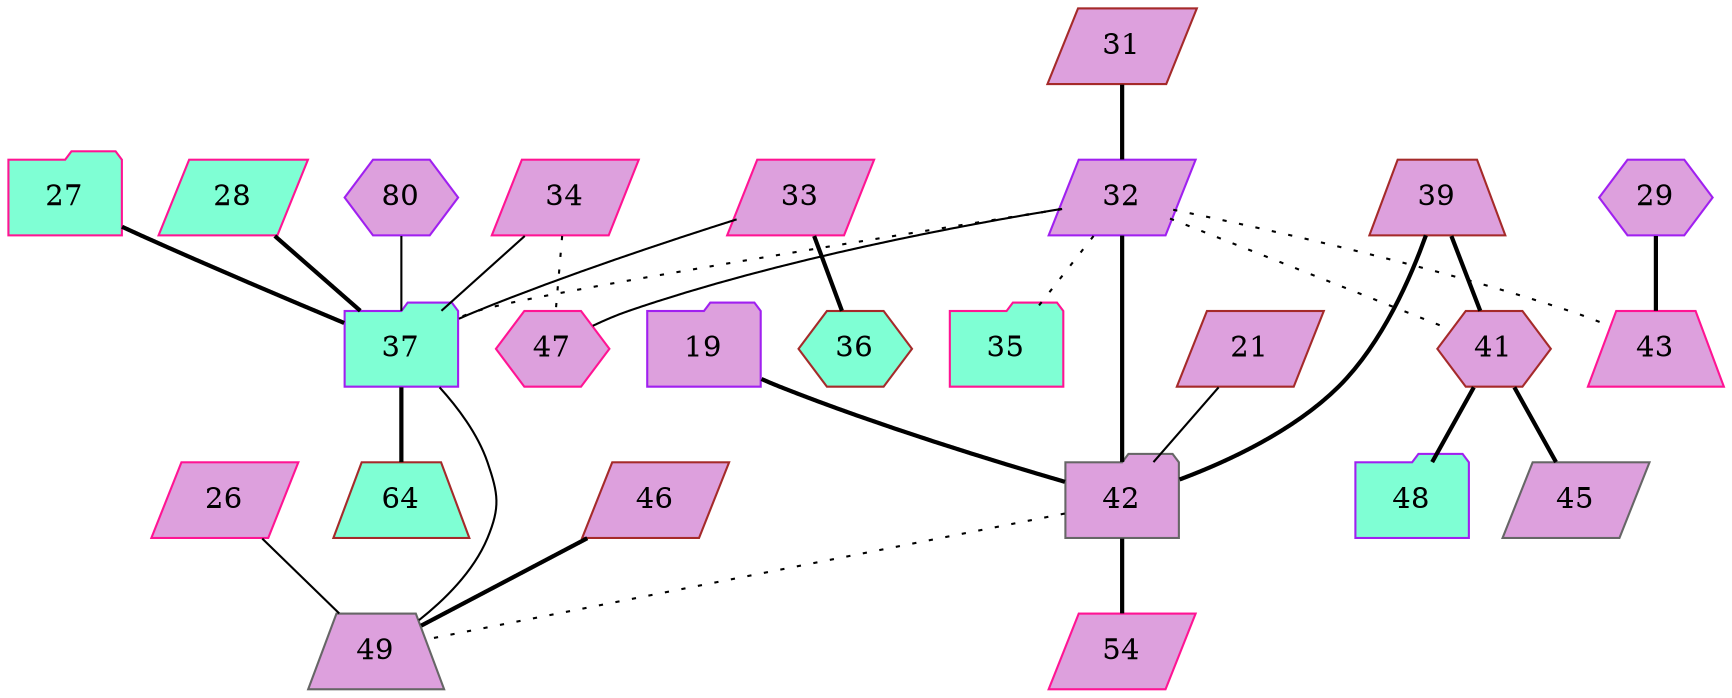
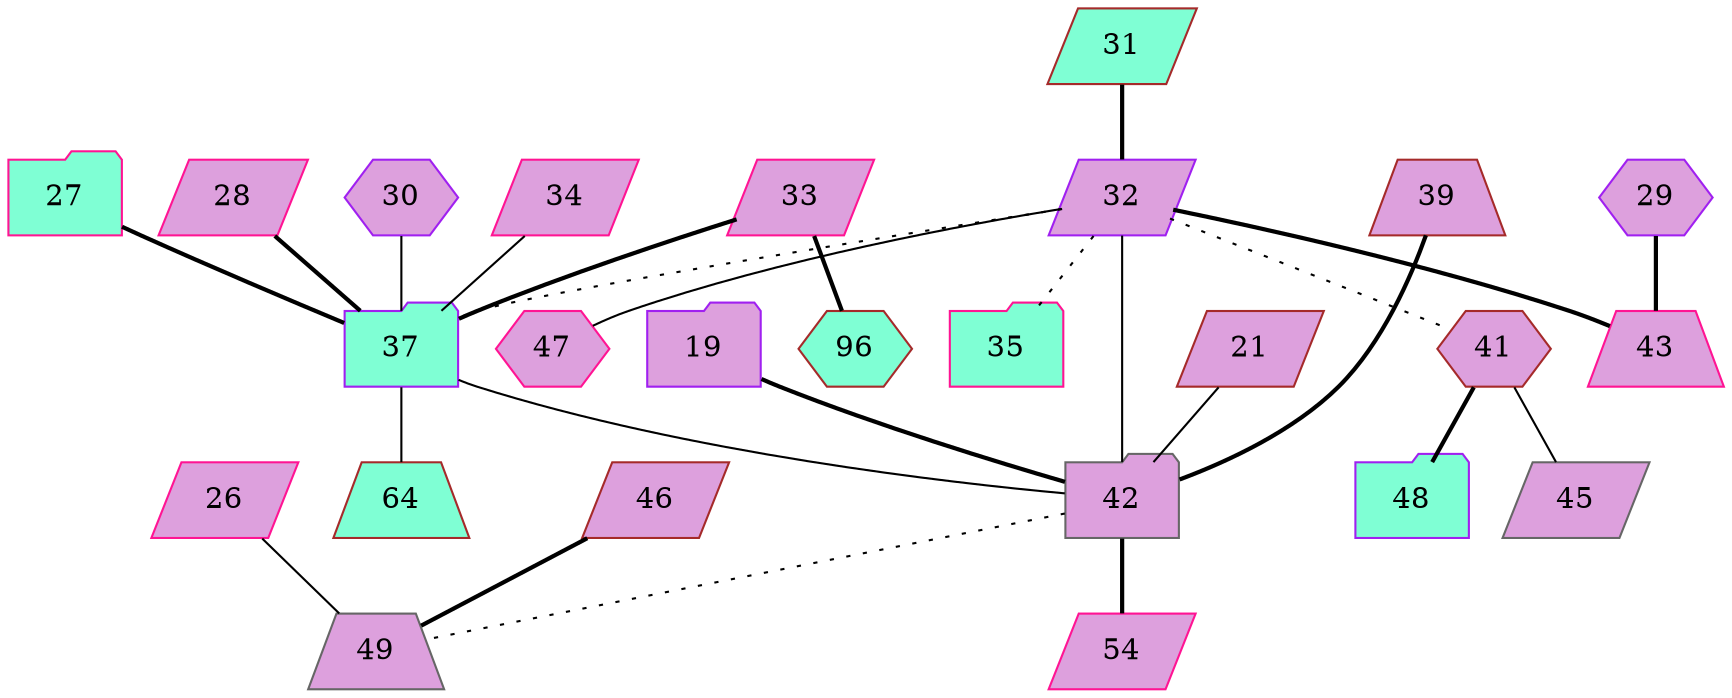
node "31": fillcolor plum -> aquamarine
node "28": fillcolor aquamarine -> plum
node "80": label "80" -> "30"
edge "32" -- "43": style dotted -> bold
edge "39" -- "41": removed
edge "34" -- "47": removed
edge "33" -- "37": style solid -> bold
node "36": label "36" -> "96"
edge "32" -- "42": style bold -> solid
edge "37" -- "64": style bold -> solid
edge "41" -- "45": style bold -> solid
edge "37" -- "49": now "37" -- "42"
